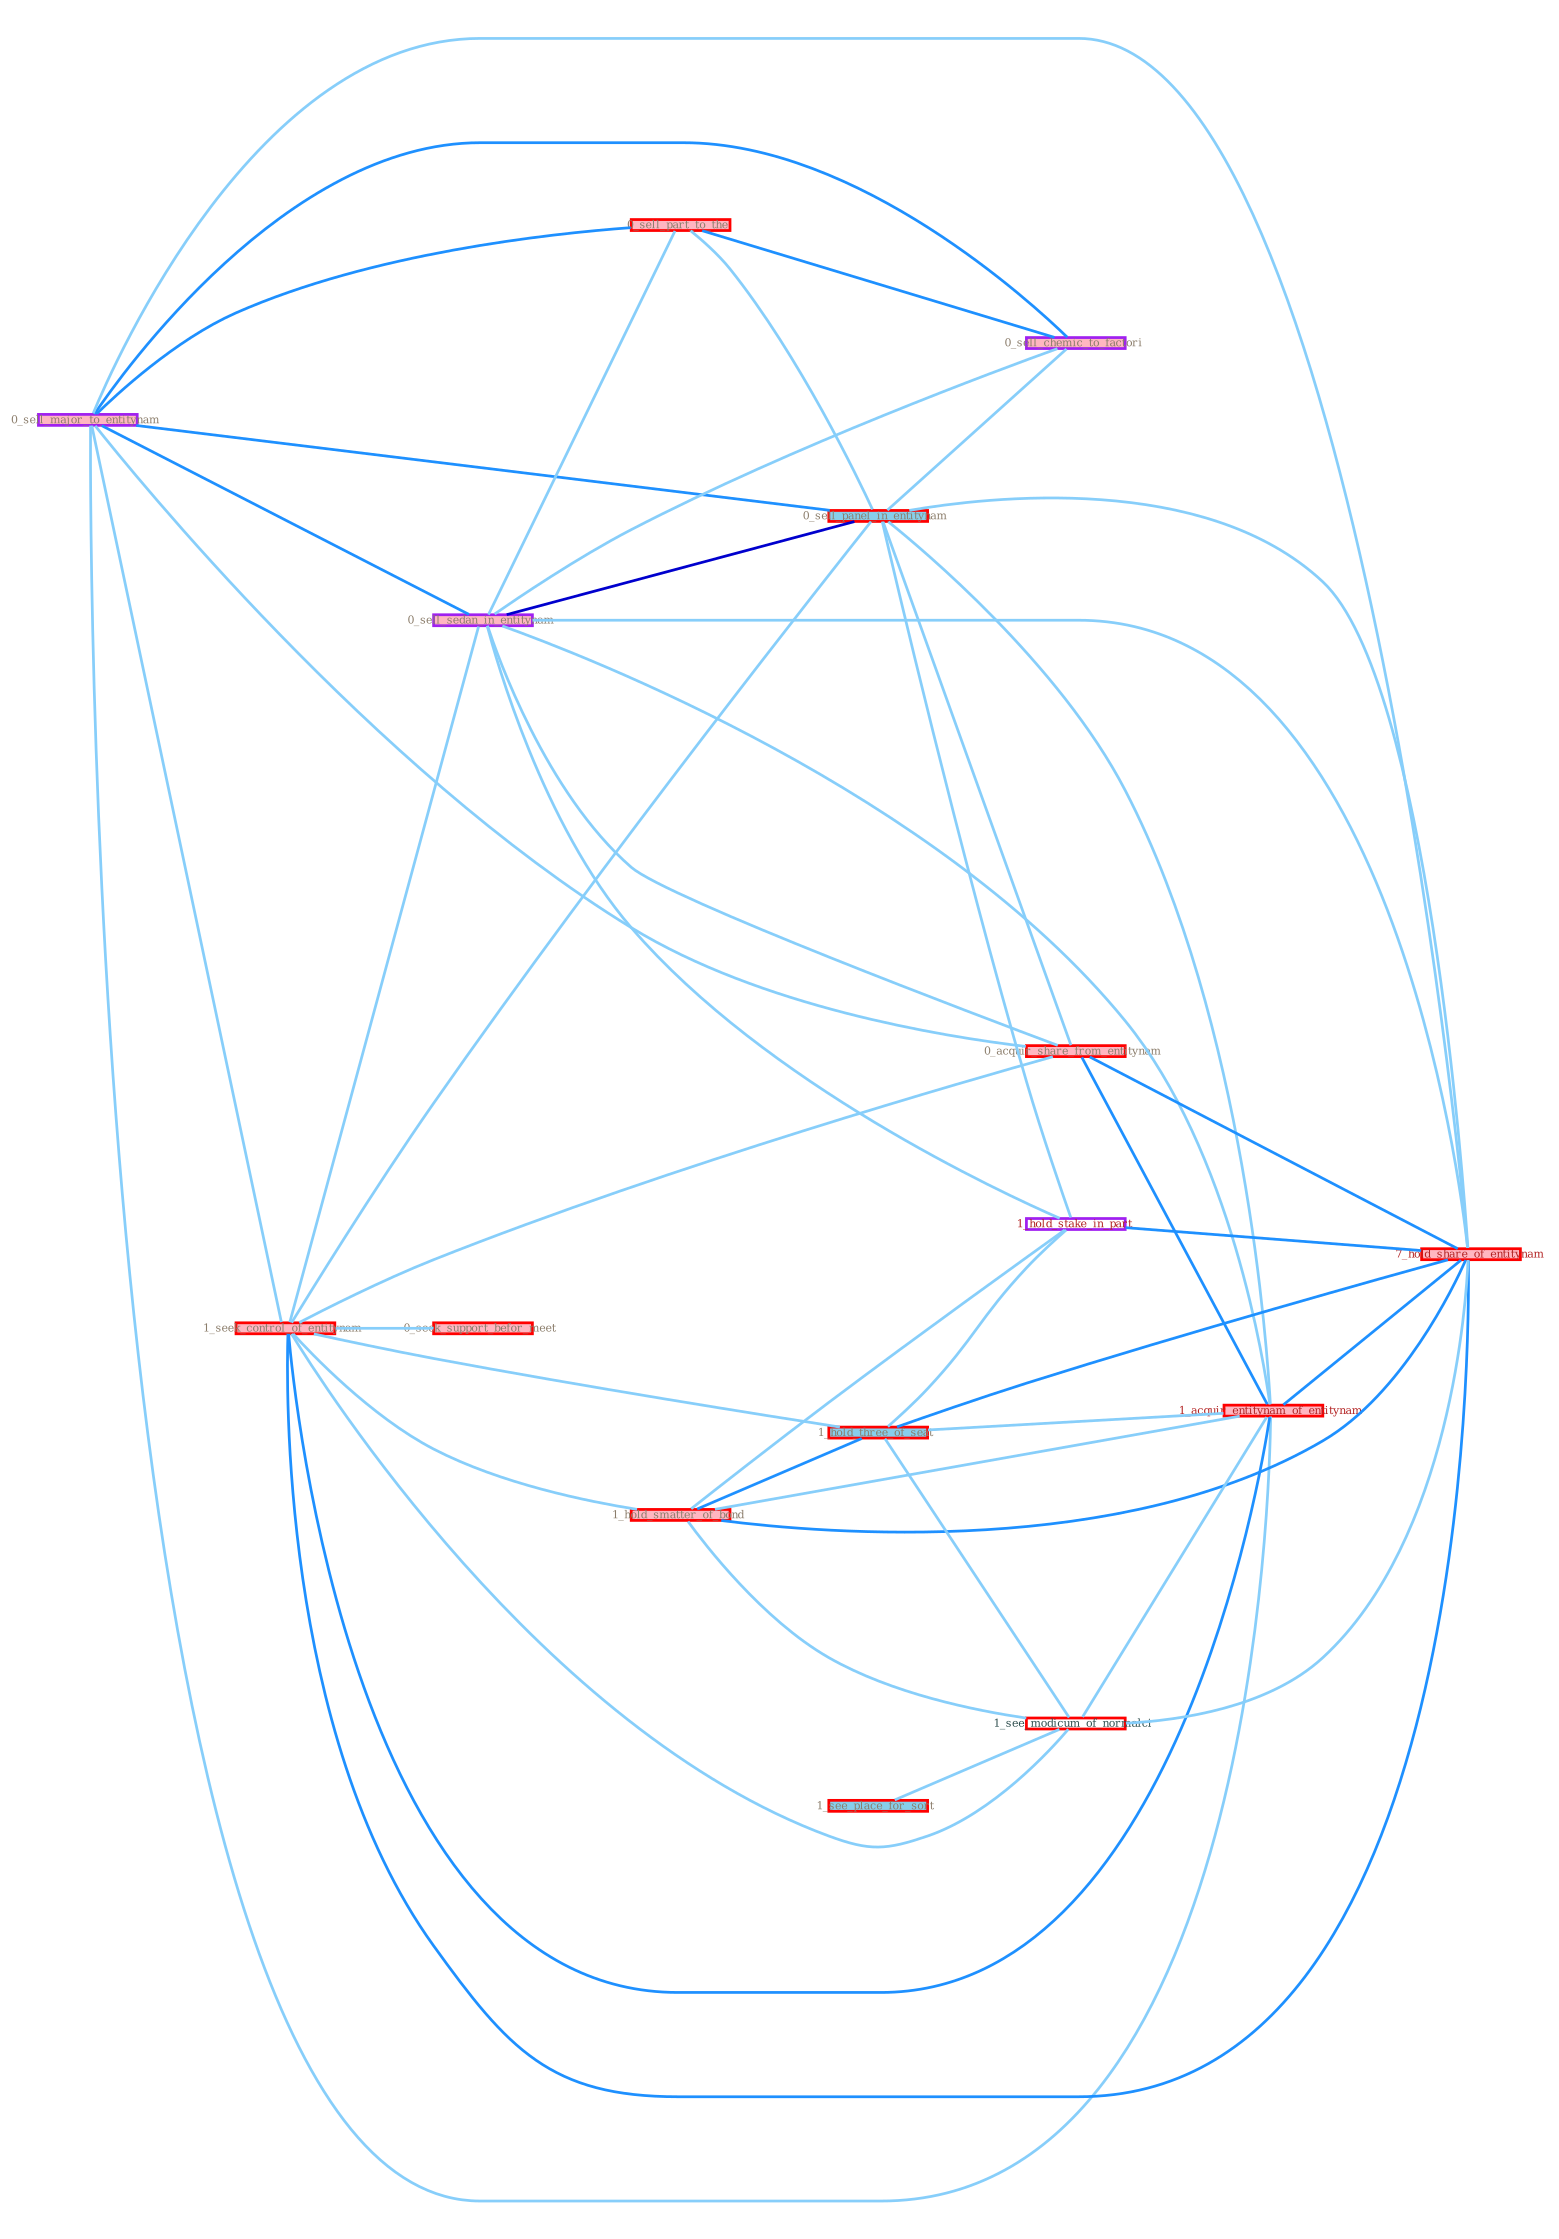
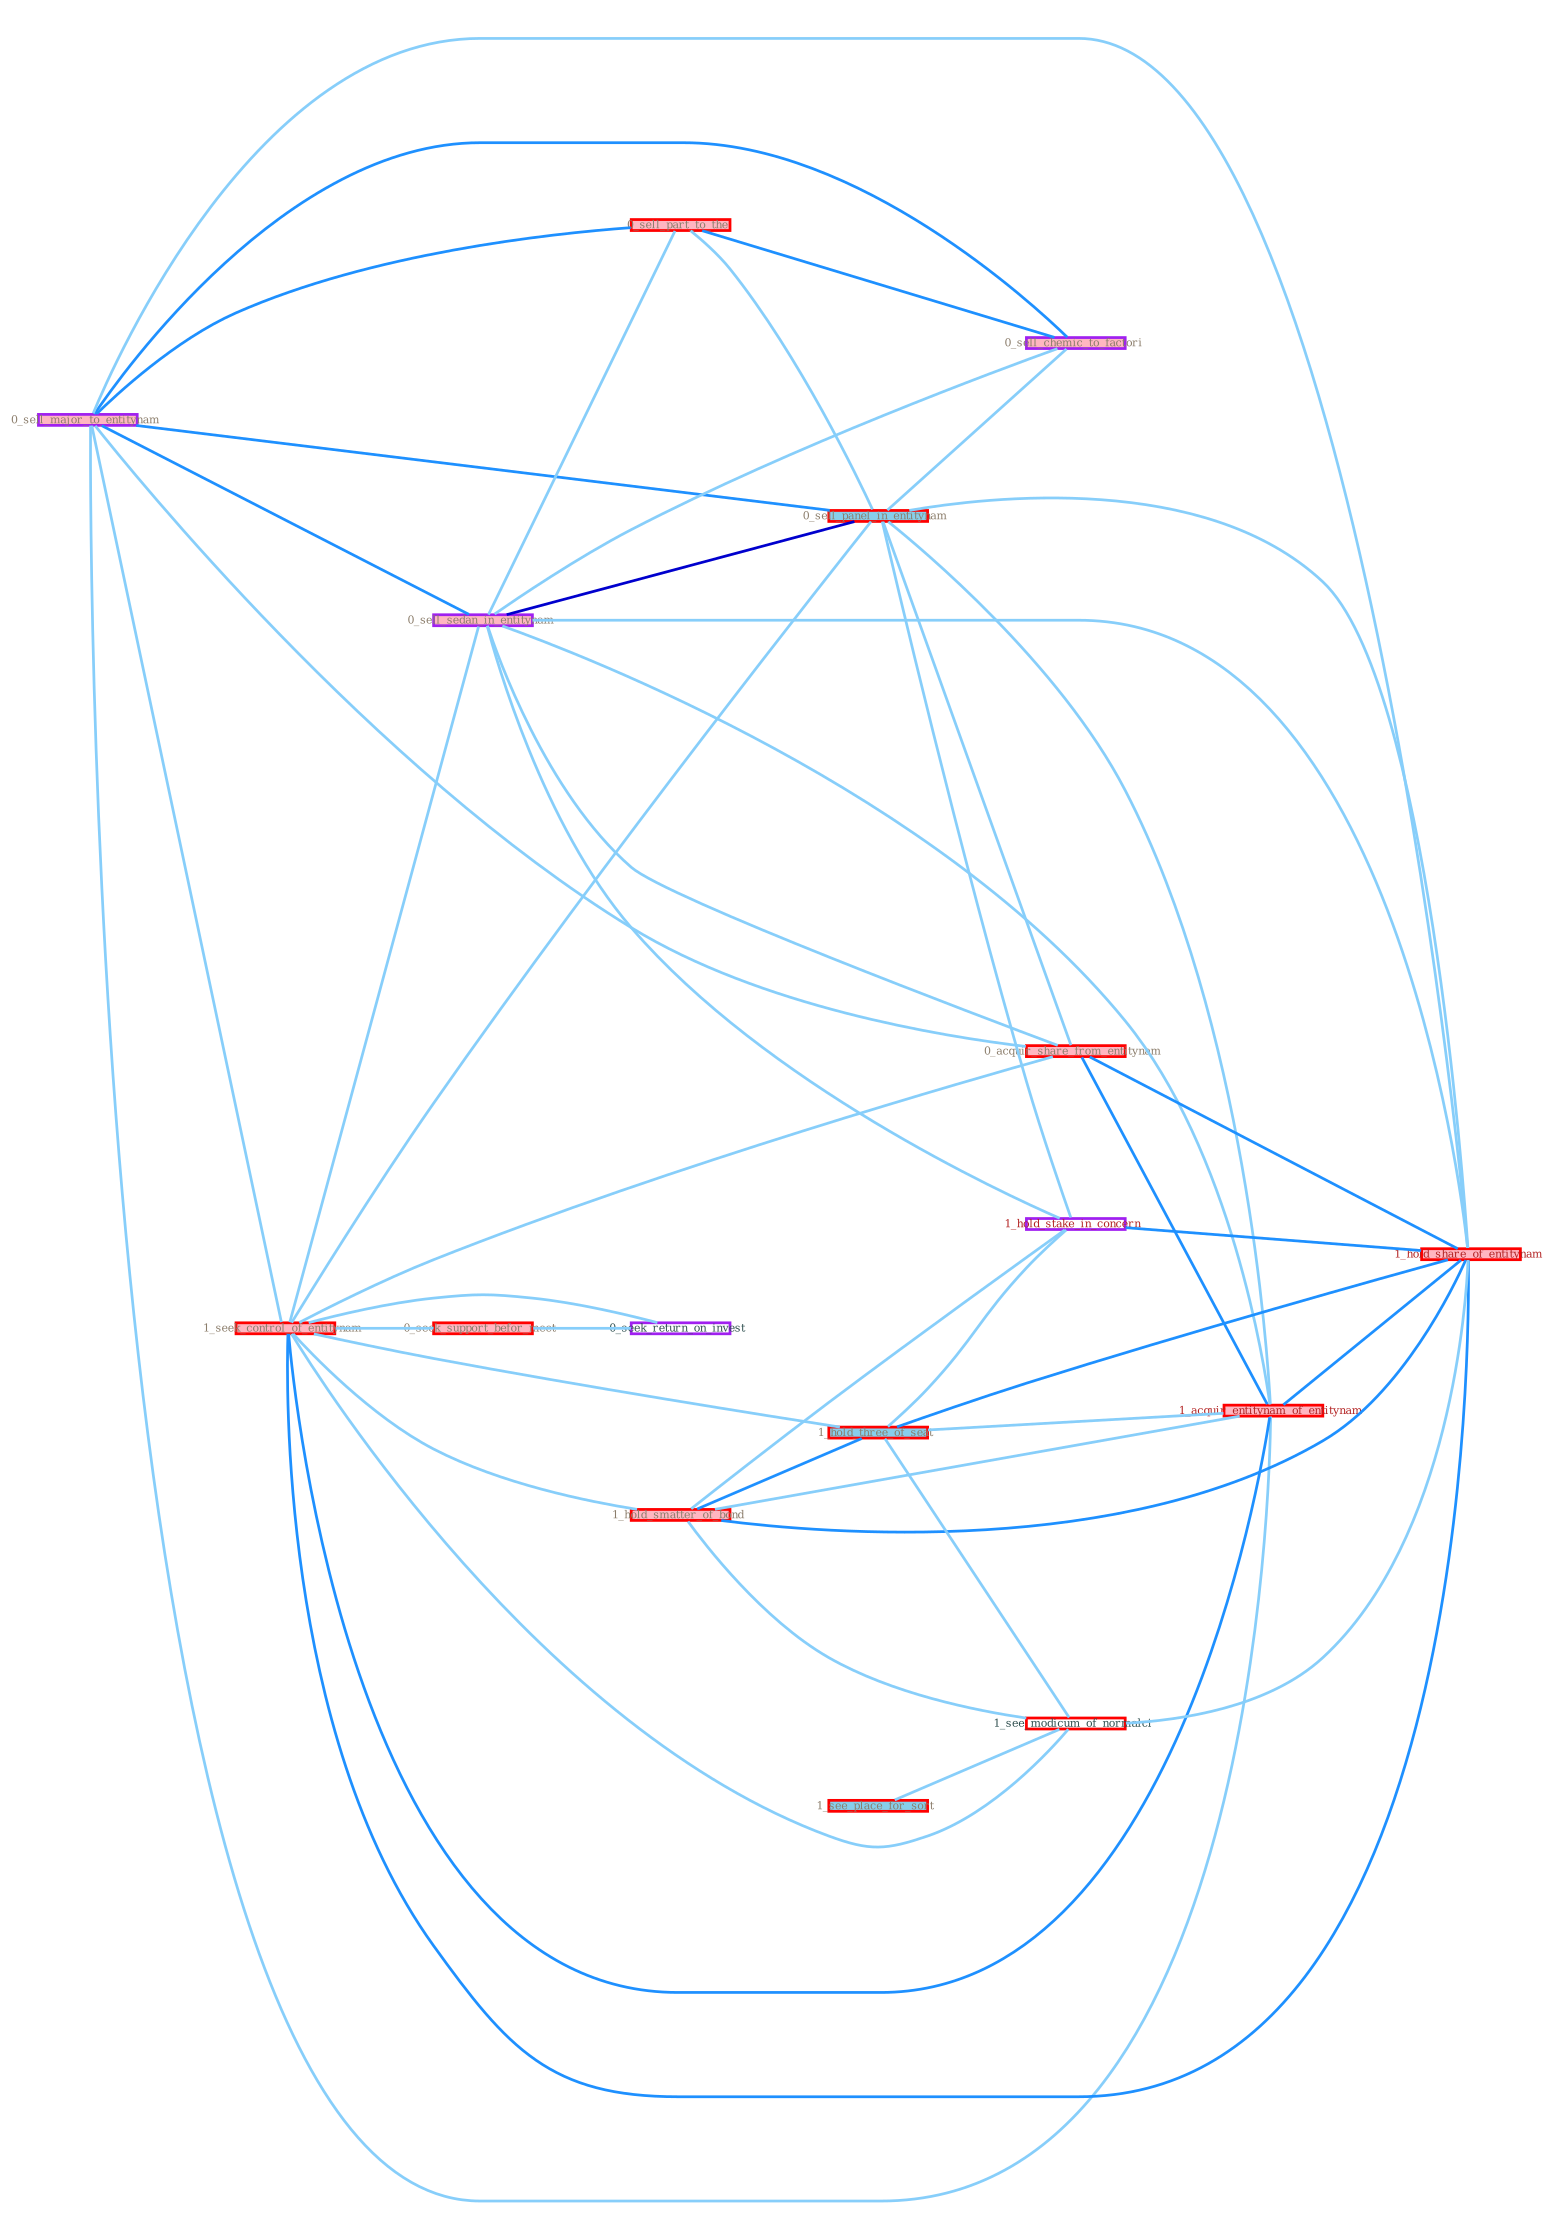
node "1_hold_stake_in_part": label "1_hold_stake_in_part" -> "1_hold_stake_in_concern"
node "7_hold_share_of_entitynam": label "7_hold_share_of_entitynam" -> "1_hold_share_of_entitynam"
node "0_seek_return_on_invest": added
edge "1_acquir_entitynam_of_entitynam" -- "1_see_modicum_of_normalci": removed
